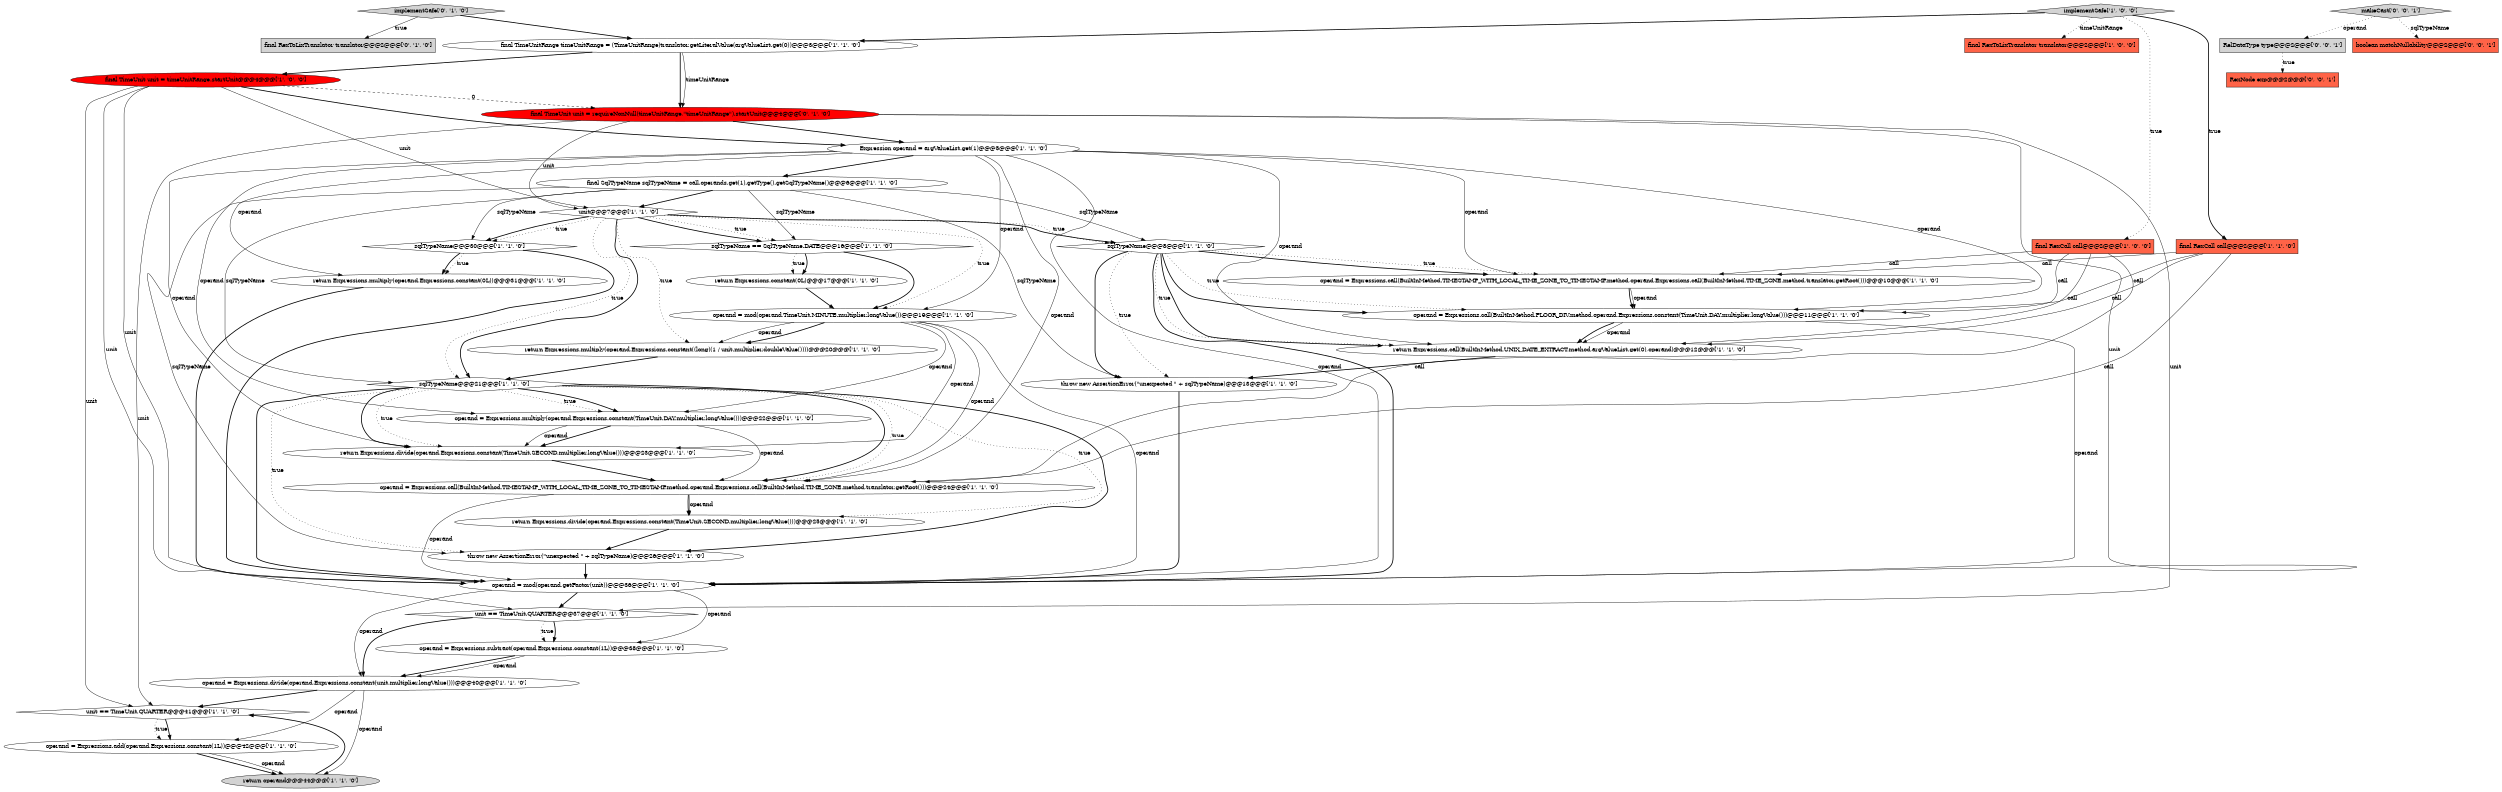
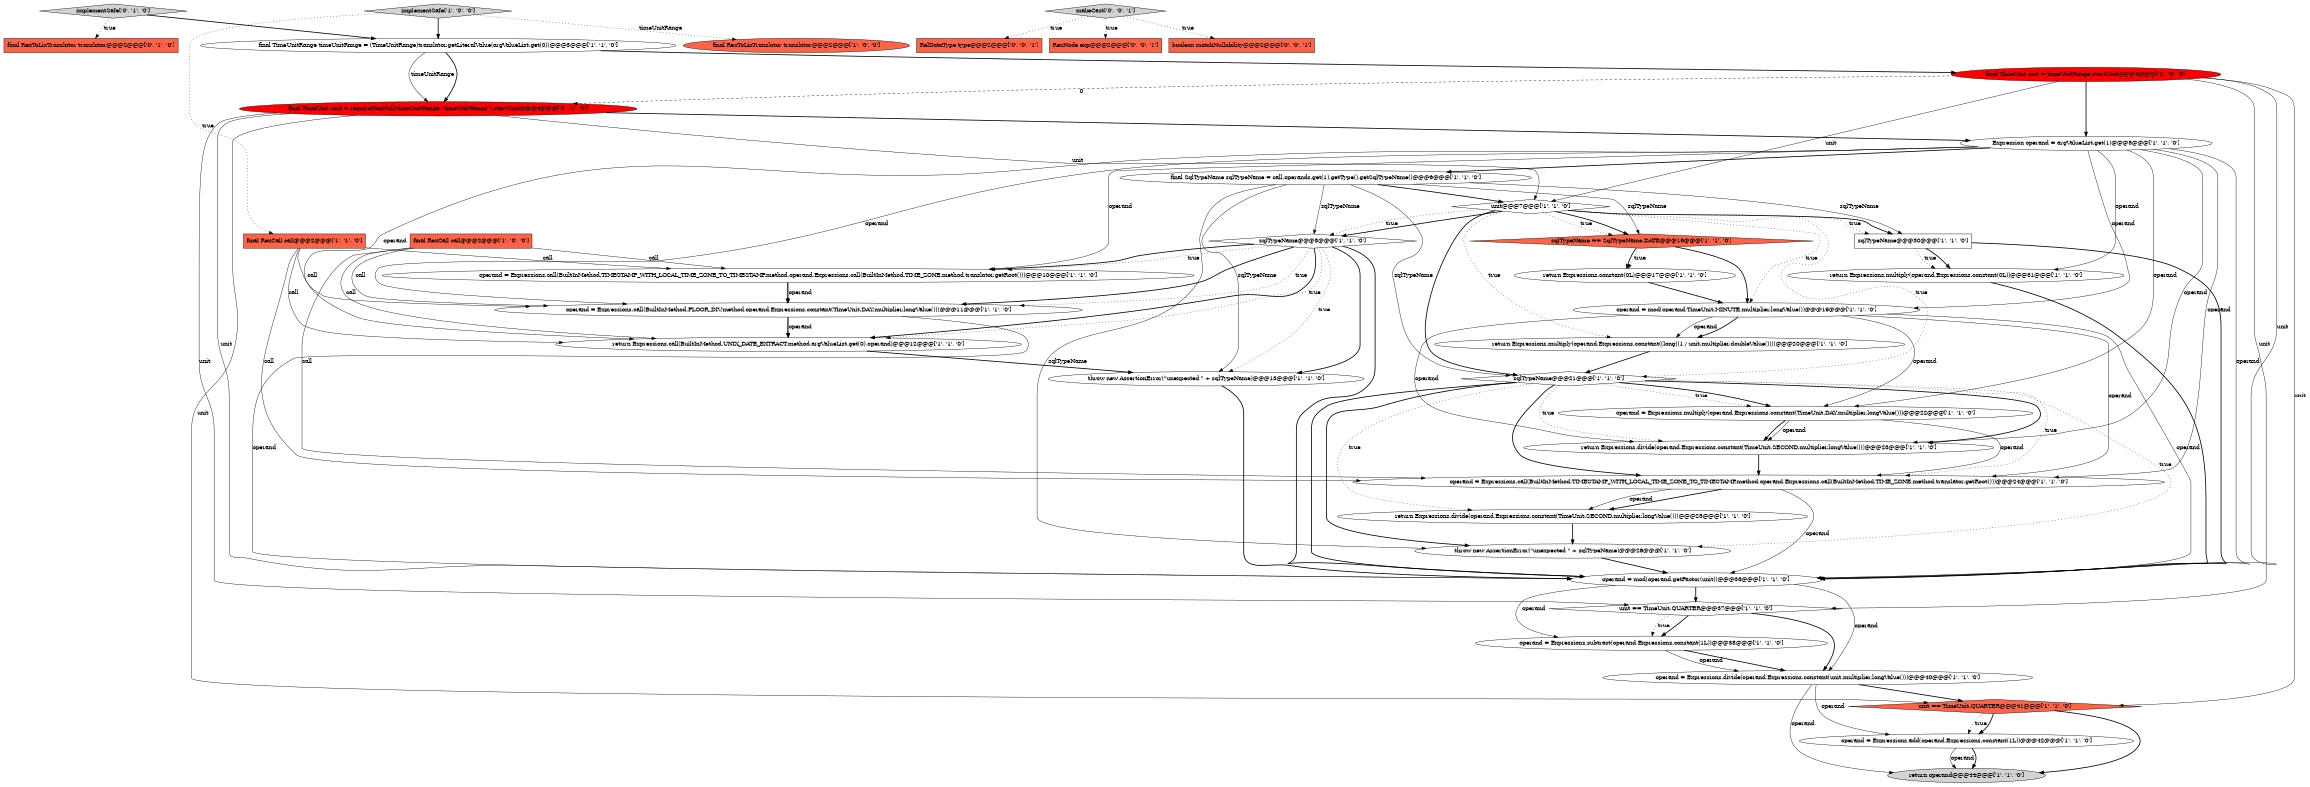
edge "implementSafe['0', '1', '0']" -> "final RexToLixTranslator translator@@@2@@@['0', '1', '0']": style solid -> dotted
edge "makeCast['0', '0', '1']" -> "RelDataType type@@@2@@@['0', '0', '1']": label "operand" -> "true"
edge "makeCast['0', '0', '1']" -> "boolean matchNullability@@@2@@@['0', '0', '1']": label "sqlTypeName" -> "true"
node "final RexToLixTranslator translator@@@2@@@['0', '1', '0']": fillcolor lightgray -> tomato
node "final RexToLixTranslator translator@@@2@@@['1', '0', '0']": shape box -> ellipse
node "RelDataType type@@@2@@@['0', '0', '1']": fillcolor lightgray -> tomato
edge "RelDataType type@@@2@@@['0', '0', '1']" -> "RexNode exp@@@2@@@['0', '0', '1']": now "makeCast['0', '0', '1']" -> "RexNode exp@@@2@@@['0', '0', '1']"
edge "implementSafe['1', '0', '0']" -> "final RexCall call@@@2@@@['1', '1', '0']": style bold -> dotted
edge "implementSafe['1', '0', '0']" -> "final RexCall call@@@2@@@['1', '0', '0']": removed, label "true"
node "sqlTypeName@@@30@@@['1', '1', '0']": shape diamond -> box
node "sqlTypeName == SqlTypeName.DATE@@@16@@@['1', '1', '0']": fillcolor white -> tomato
node "unit == TimeUnit.QUARTER@@@41@@@['1', '1', '0']": fillcolor white -> tomato
edge "return operand@@@44@@@['1', '1', '0']" -> "unit == TimeUnit.QUARTER@@@41@@@['1', '1', '0']": reversed
